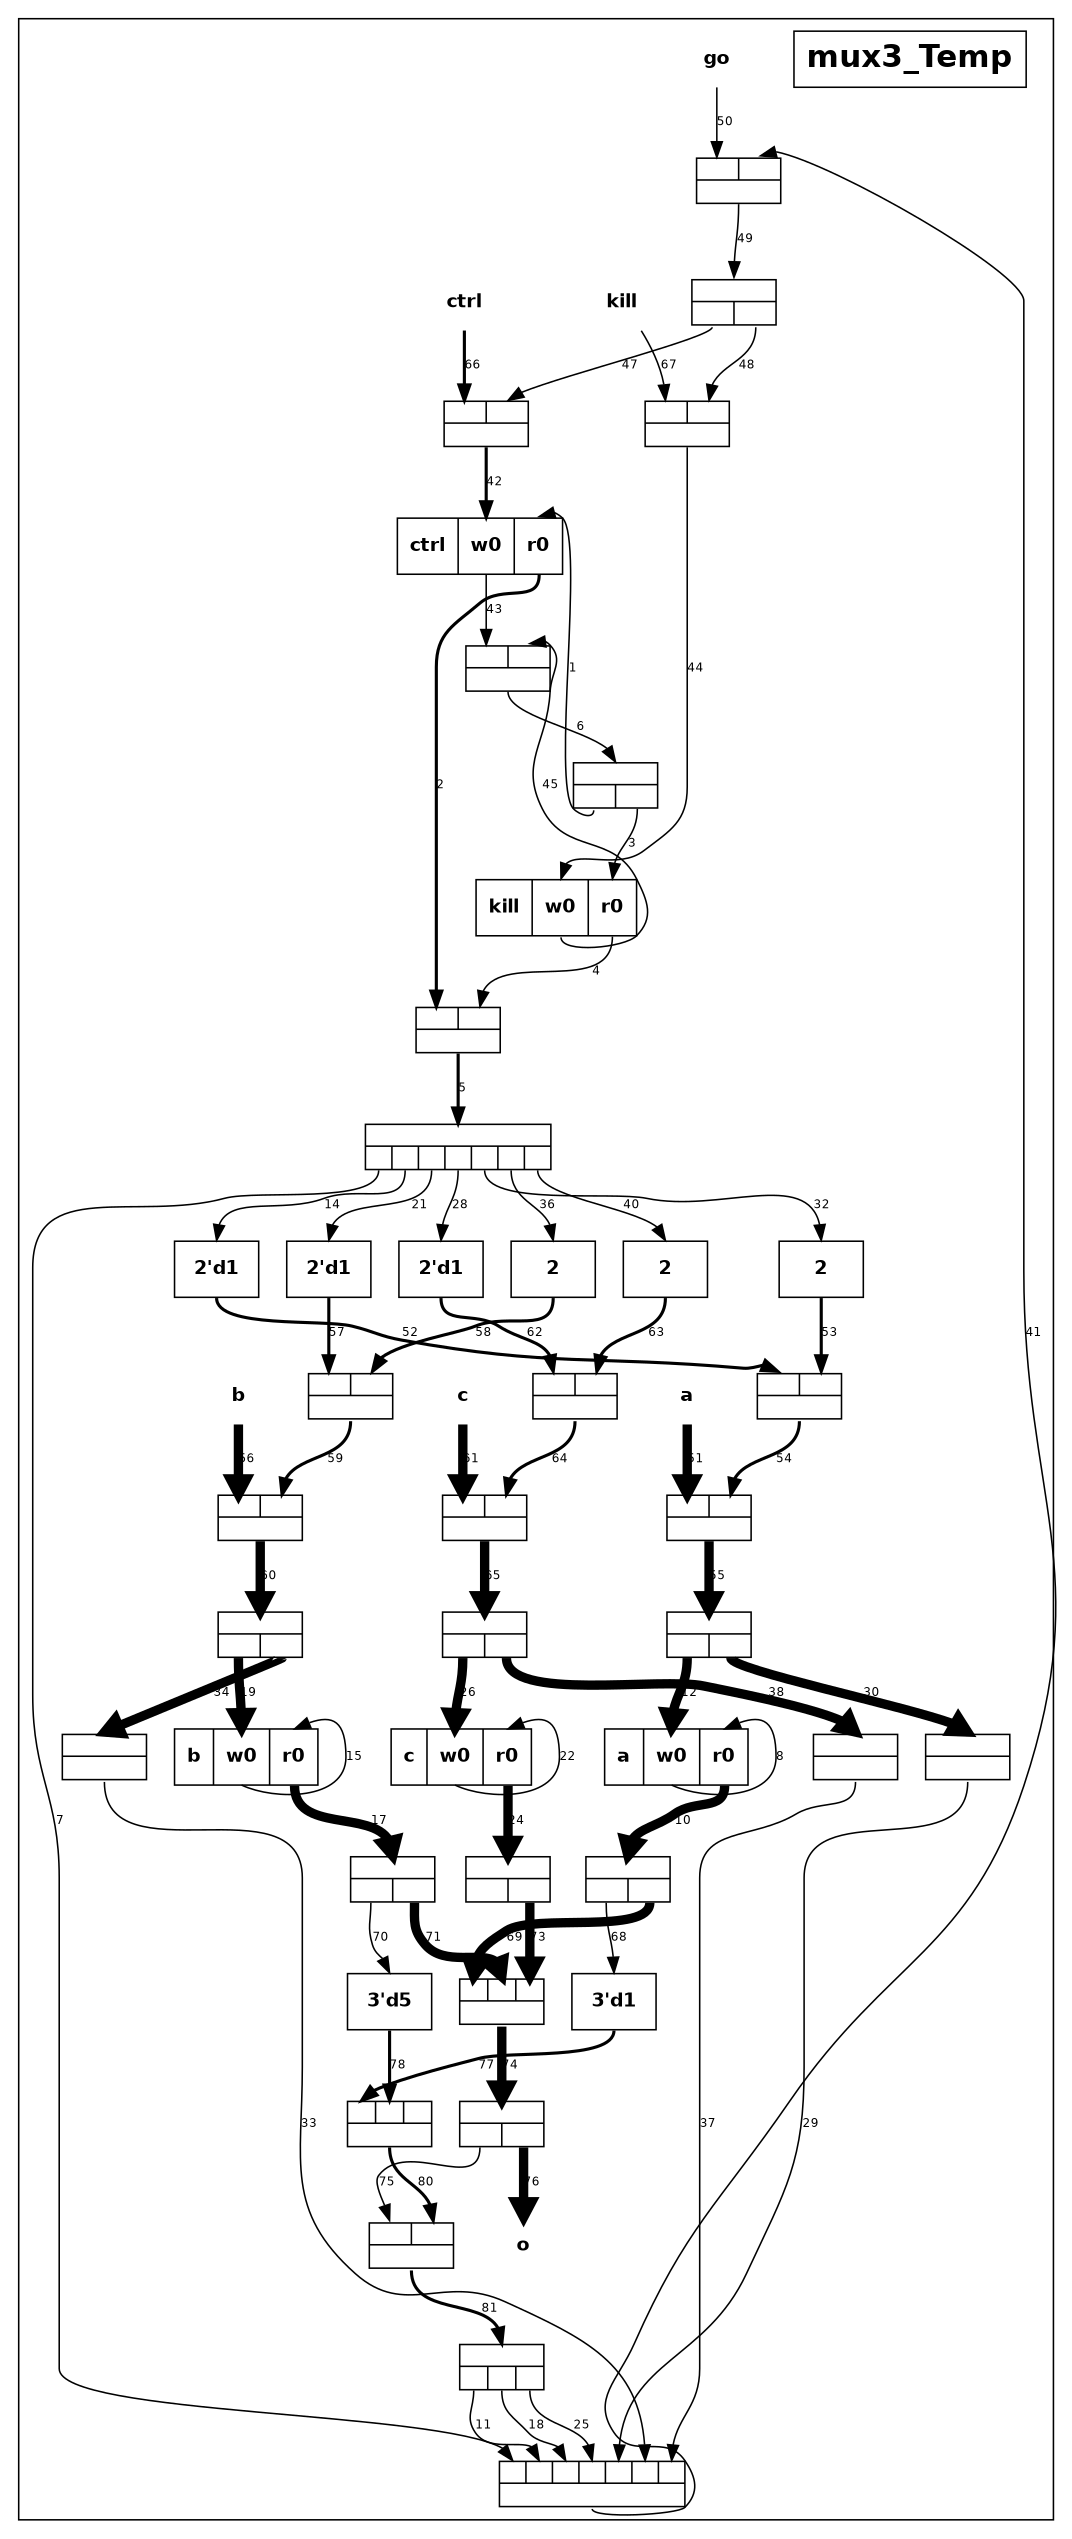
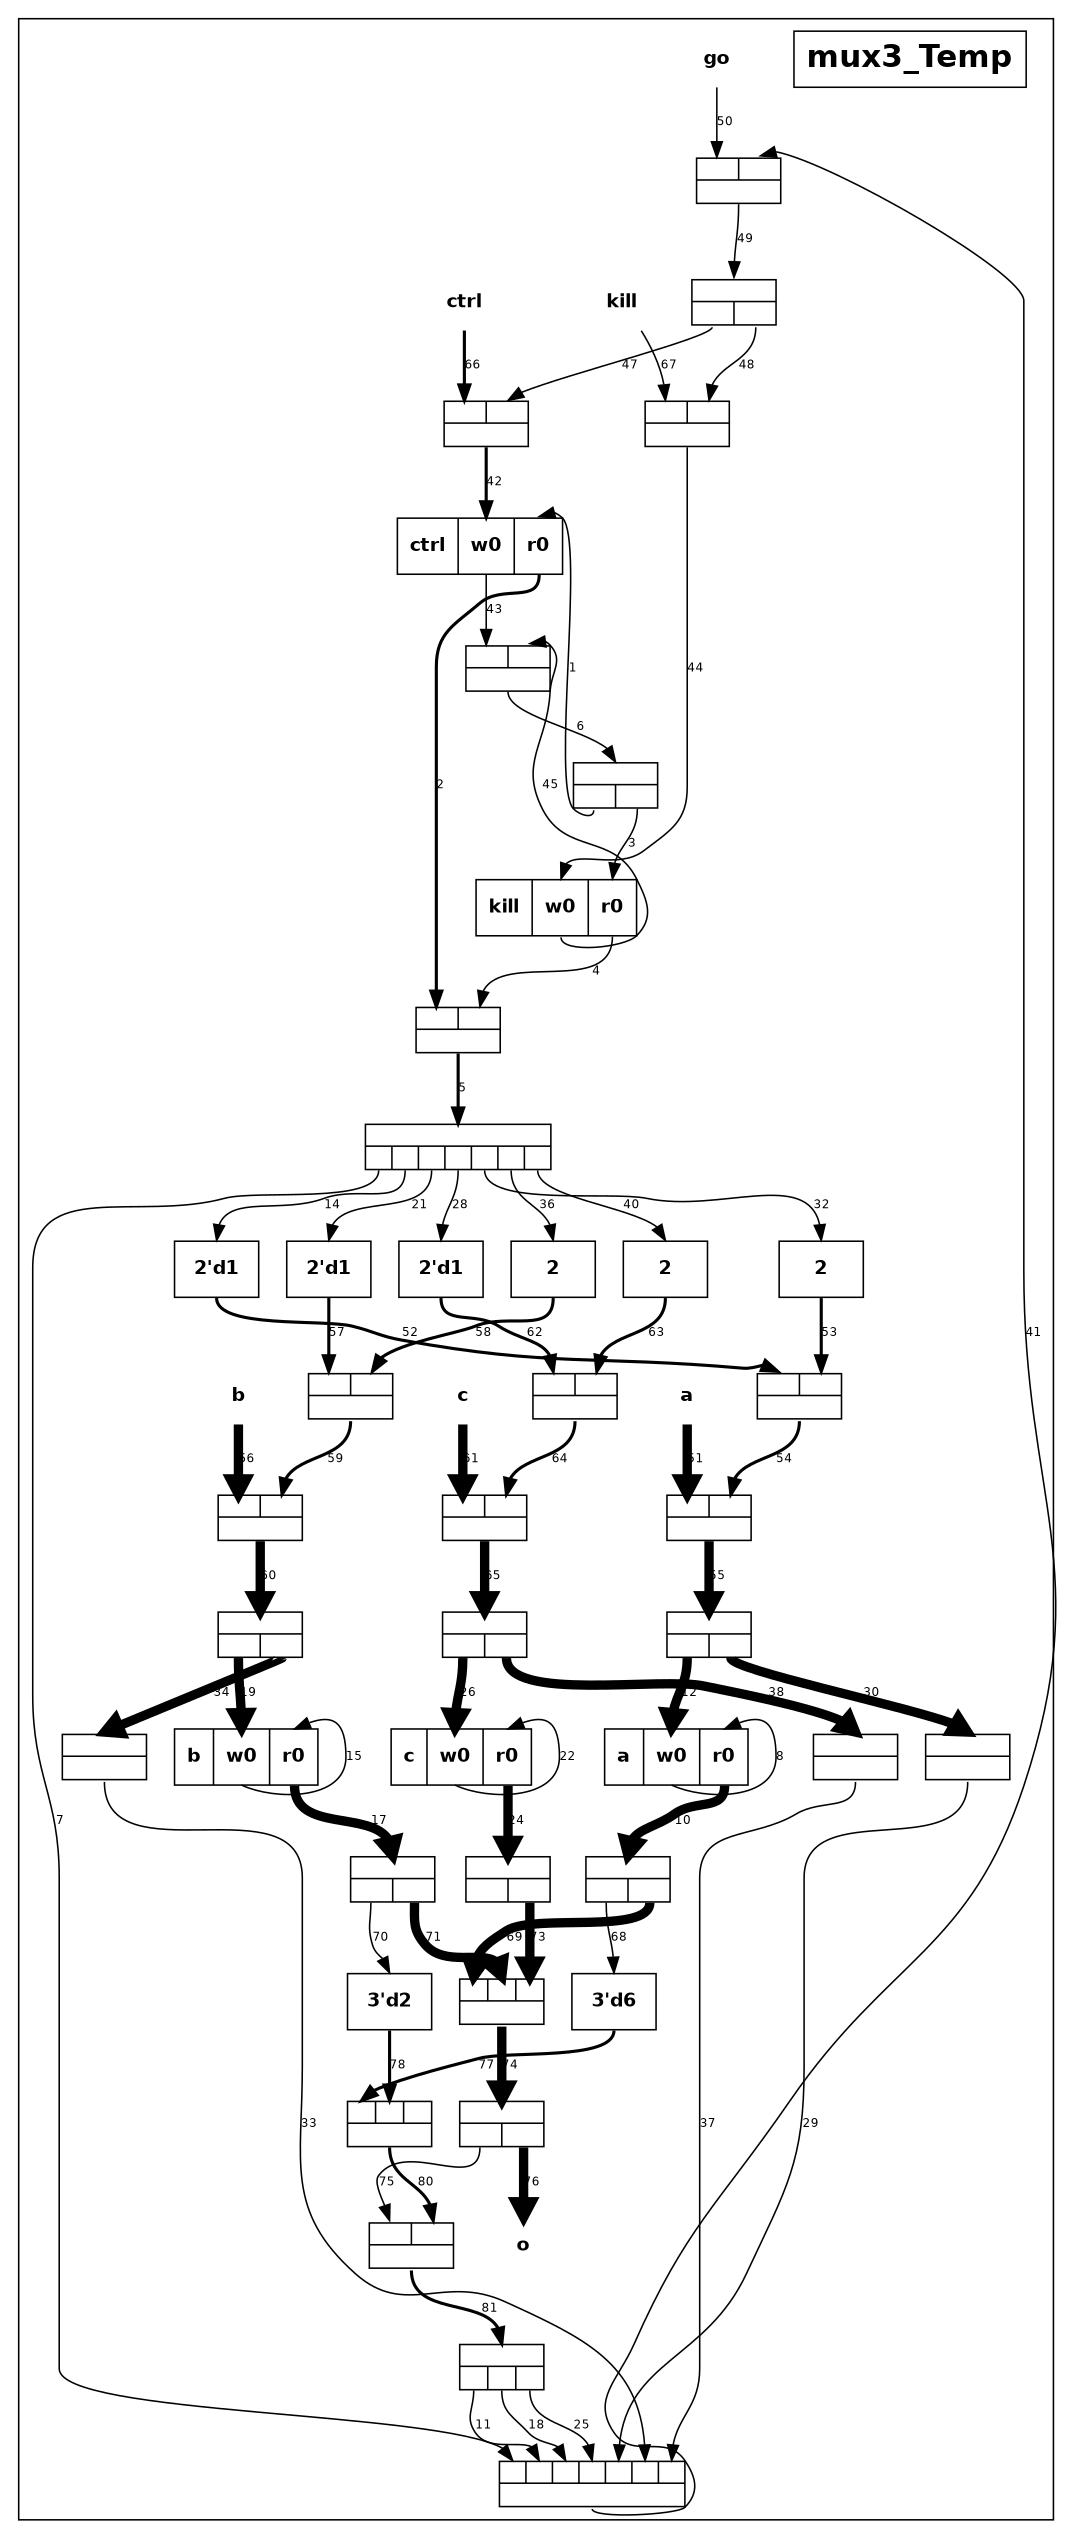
node "3'd5": label "3'd5" -> "3'd2"
node "3'd1": label "3'd1" -> "3'd6"
